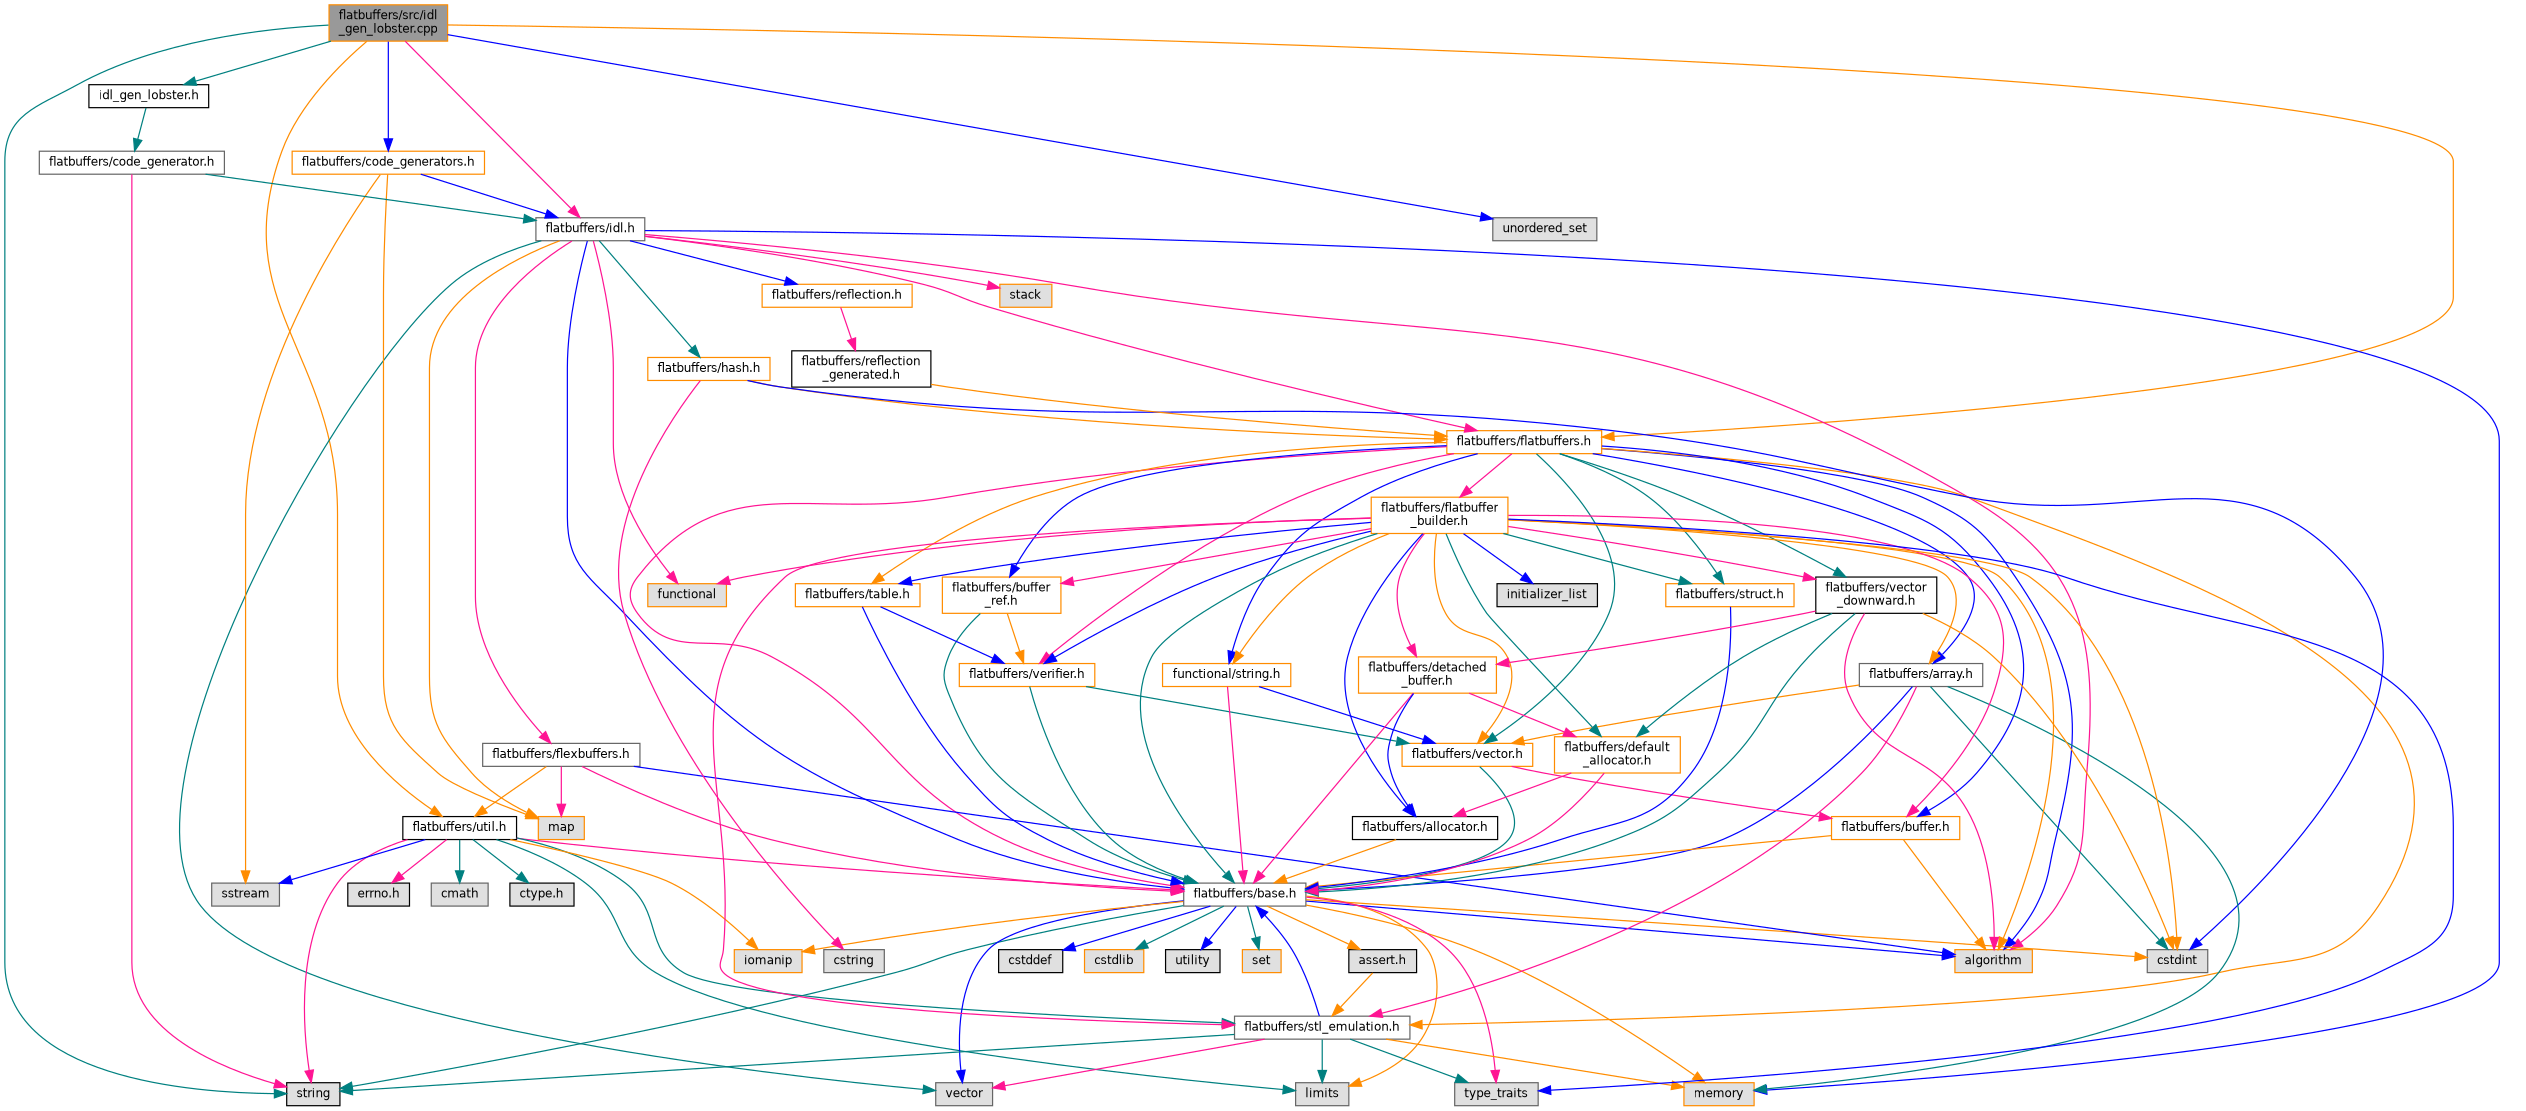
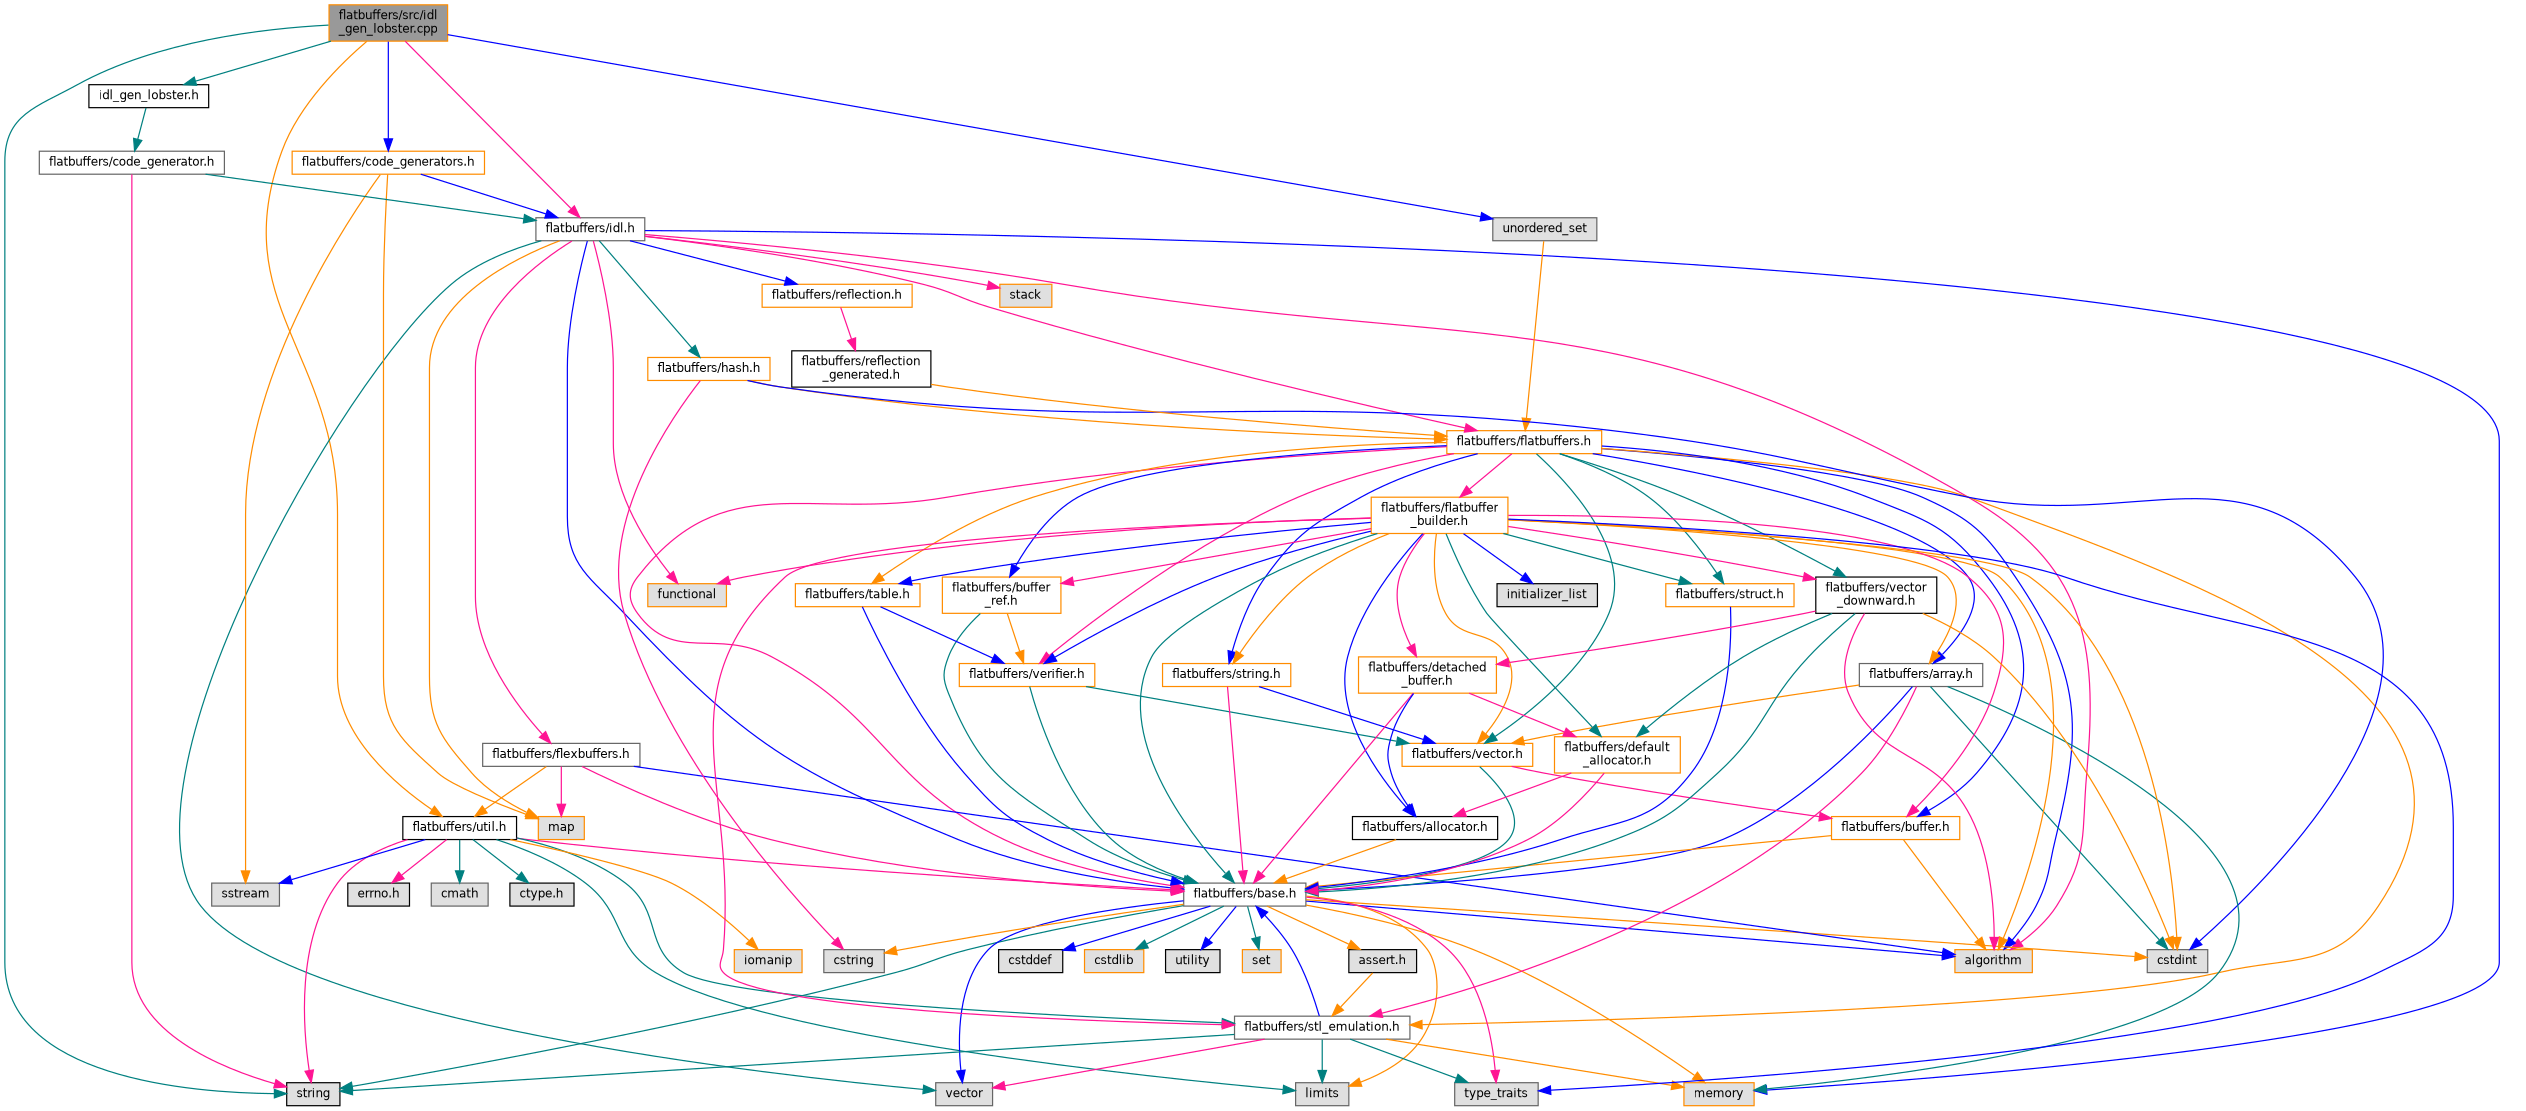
edge "flatbuffers/src/idl _gen_lobster.cpp" -> "flatbuffers/flatbuffers.h": now "unordered_set" -> "flatbuffers/flatbuffers.h"
node "functional/string.h": label "functional/string.h" -> "flatbuffers/string.h"
edge "flatbuffers/base.h" -> "iomanip": now "flatbuffers/base.h" -> "cstring"
